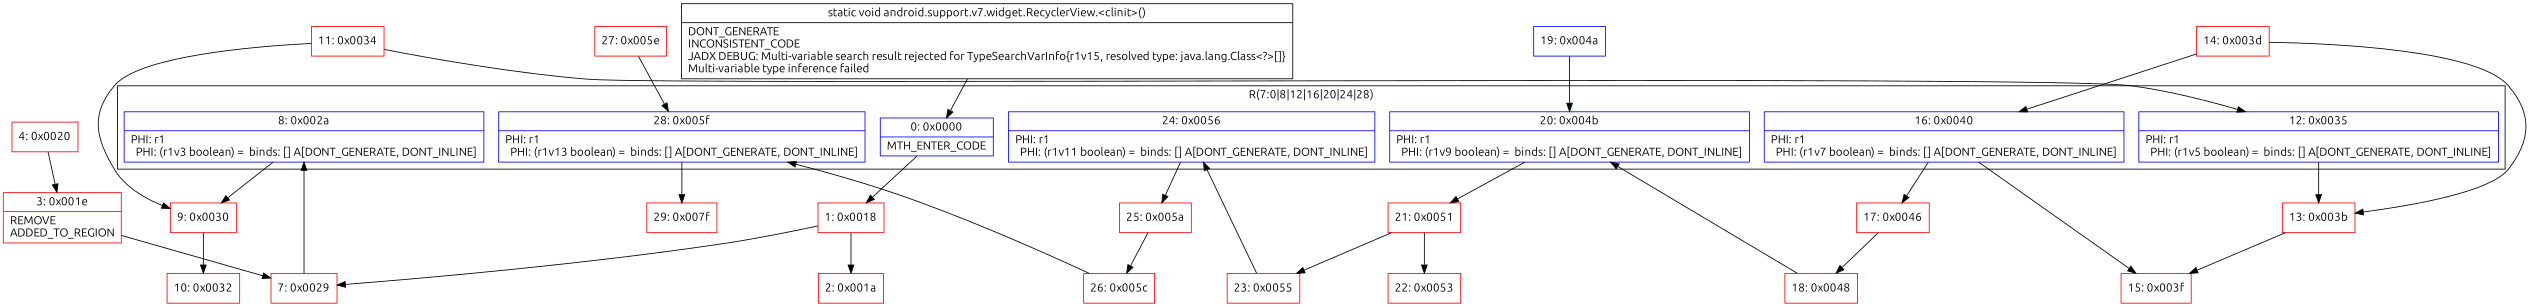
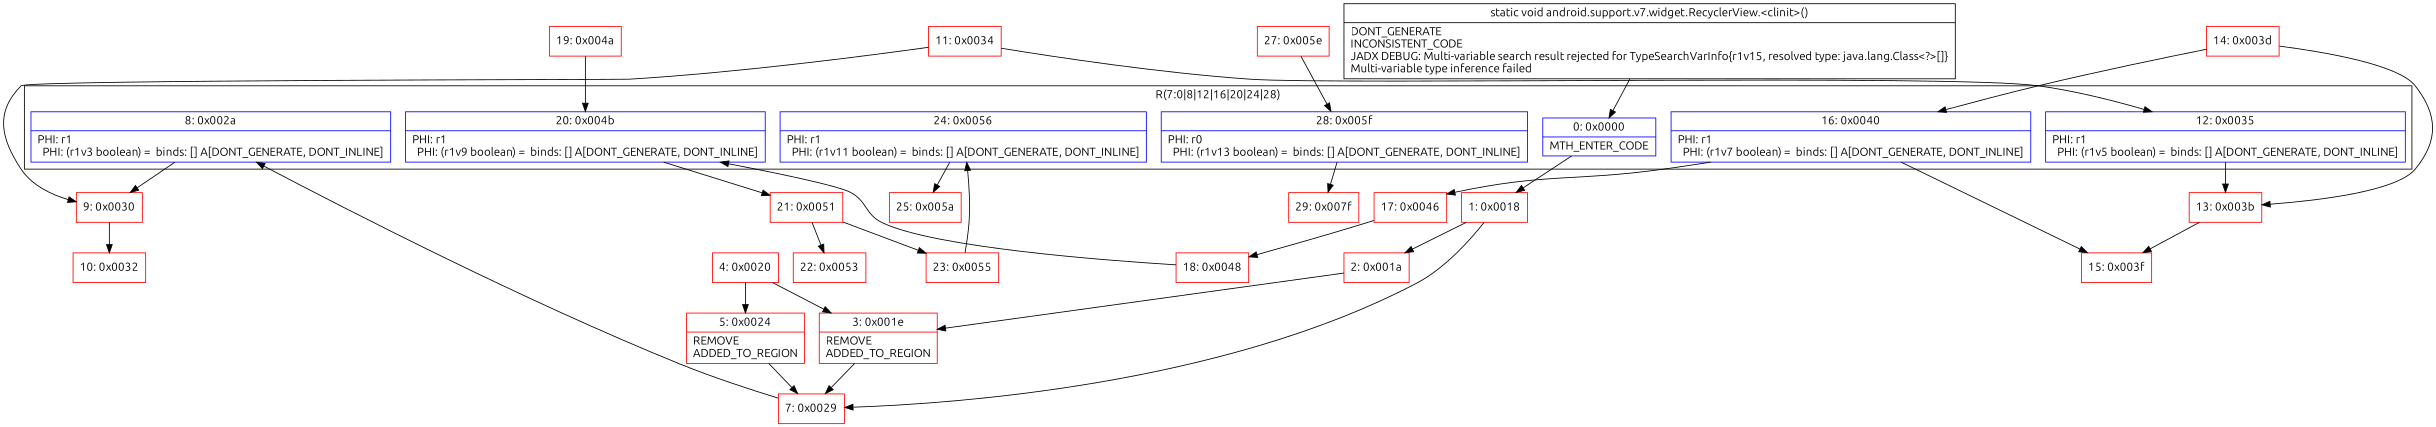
node "19: 0x004a": color blue -> red
node "28: 0x005f": text "PHI: r1" -> "PHI: r0"
node "26: 0x005c": removed
edge "2: 0x001a" -> "3: 0x001e": added
node "5: 0x0024": added
